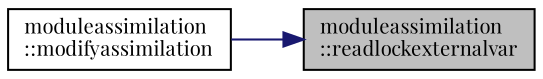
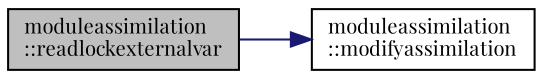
edge "moduleassimilation ::modifyassimilation" -> "moduleassimilation ::readlockexternalvar": reversed
